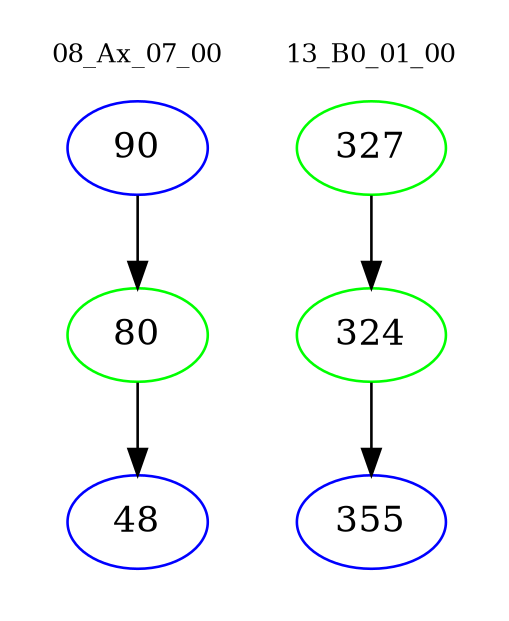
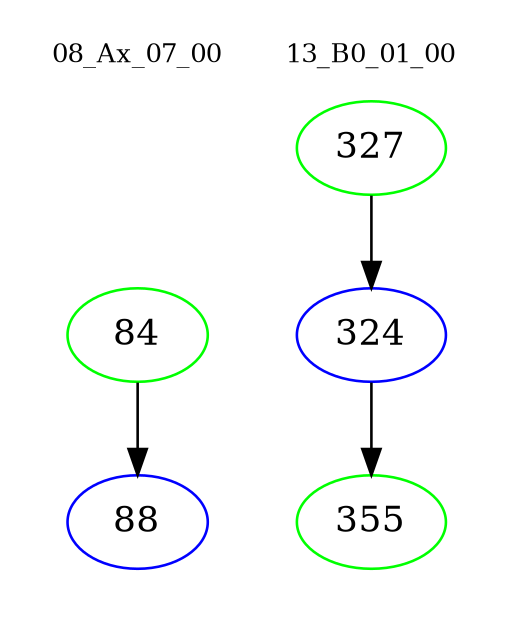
node "90": removed
node "80": label "80" -> "84"
node "324": color green -> blue
node "48": label "48" -> "88"
node "355": color blue -> green
